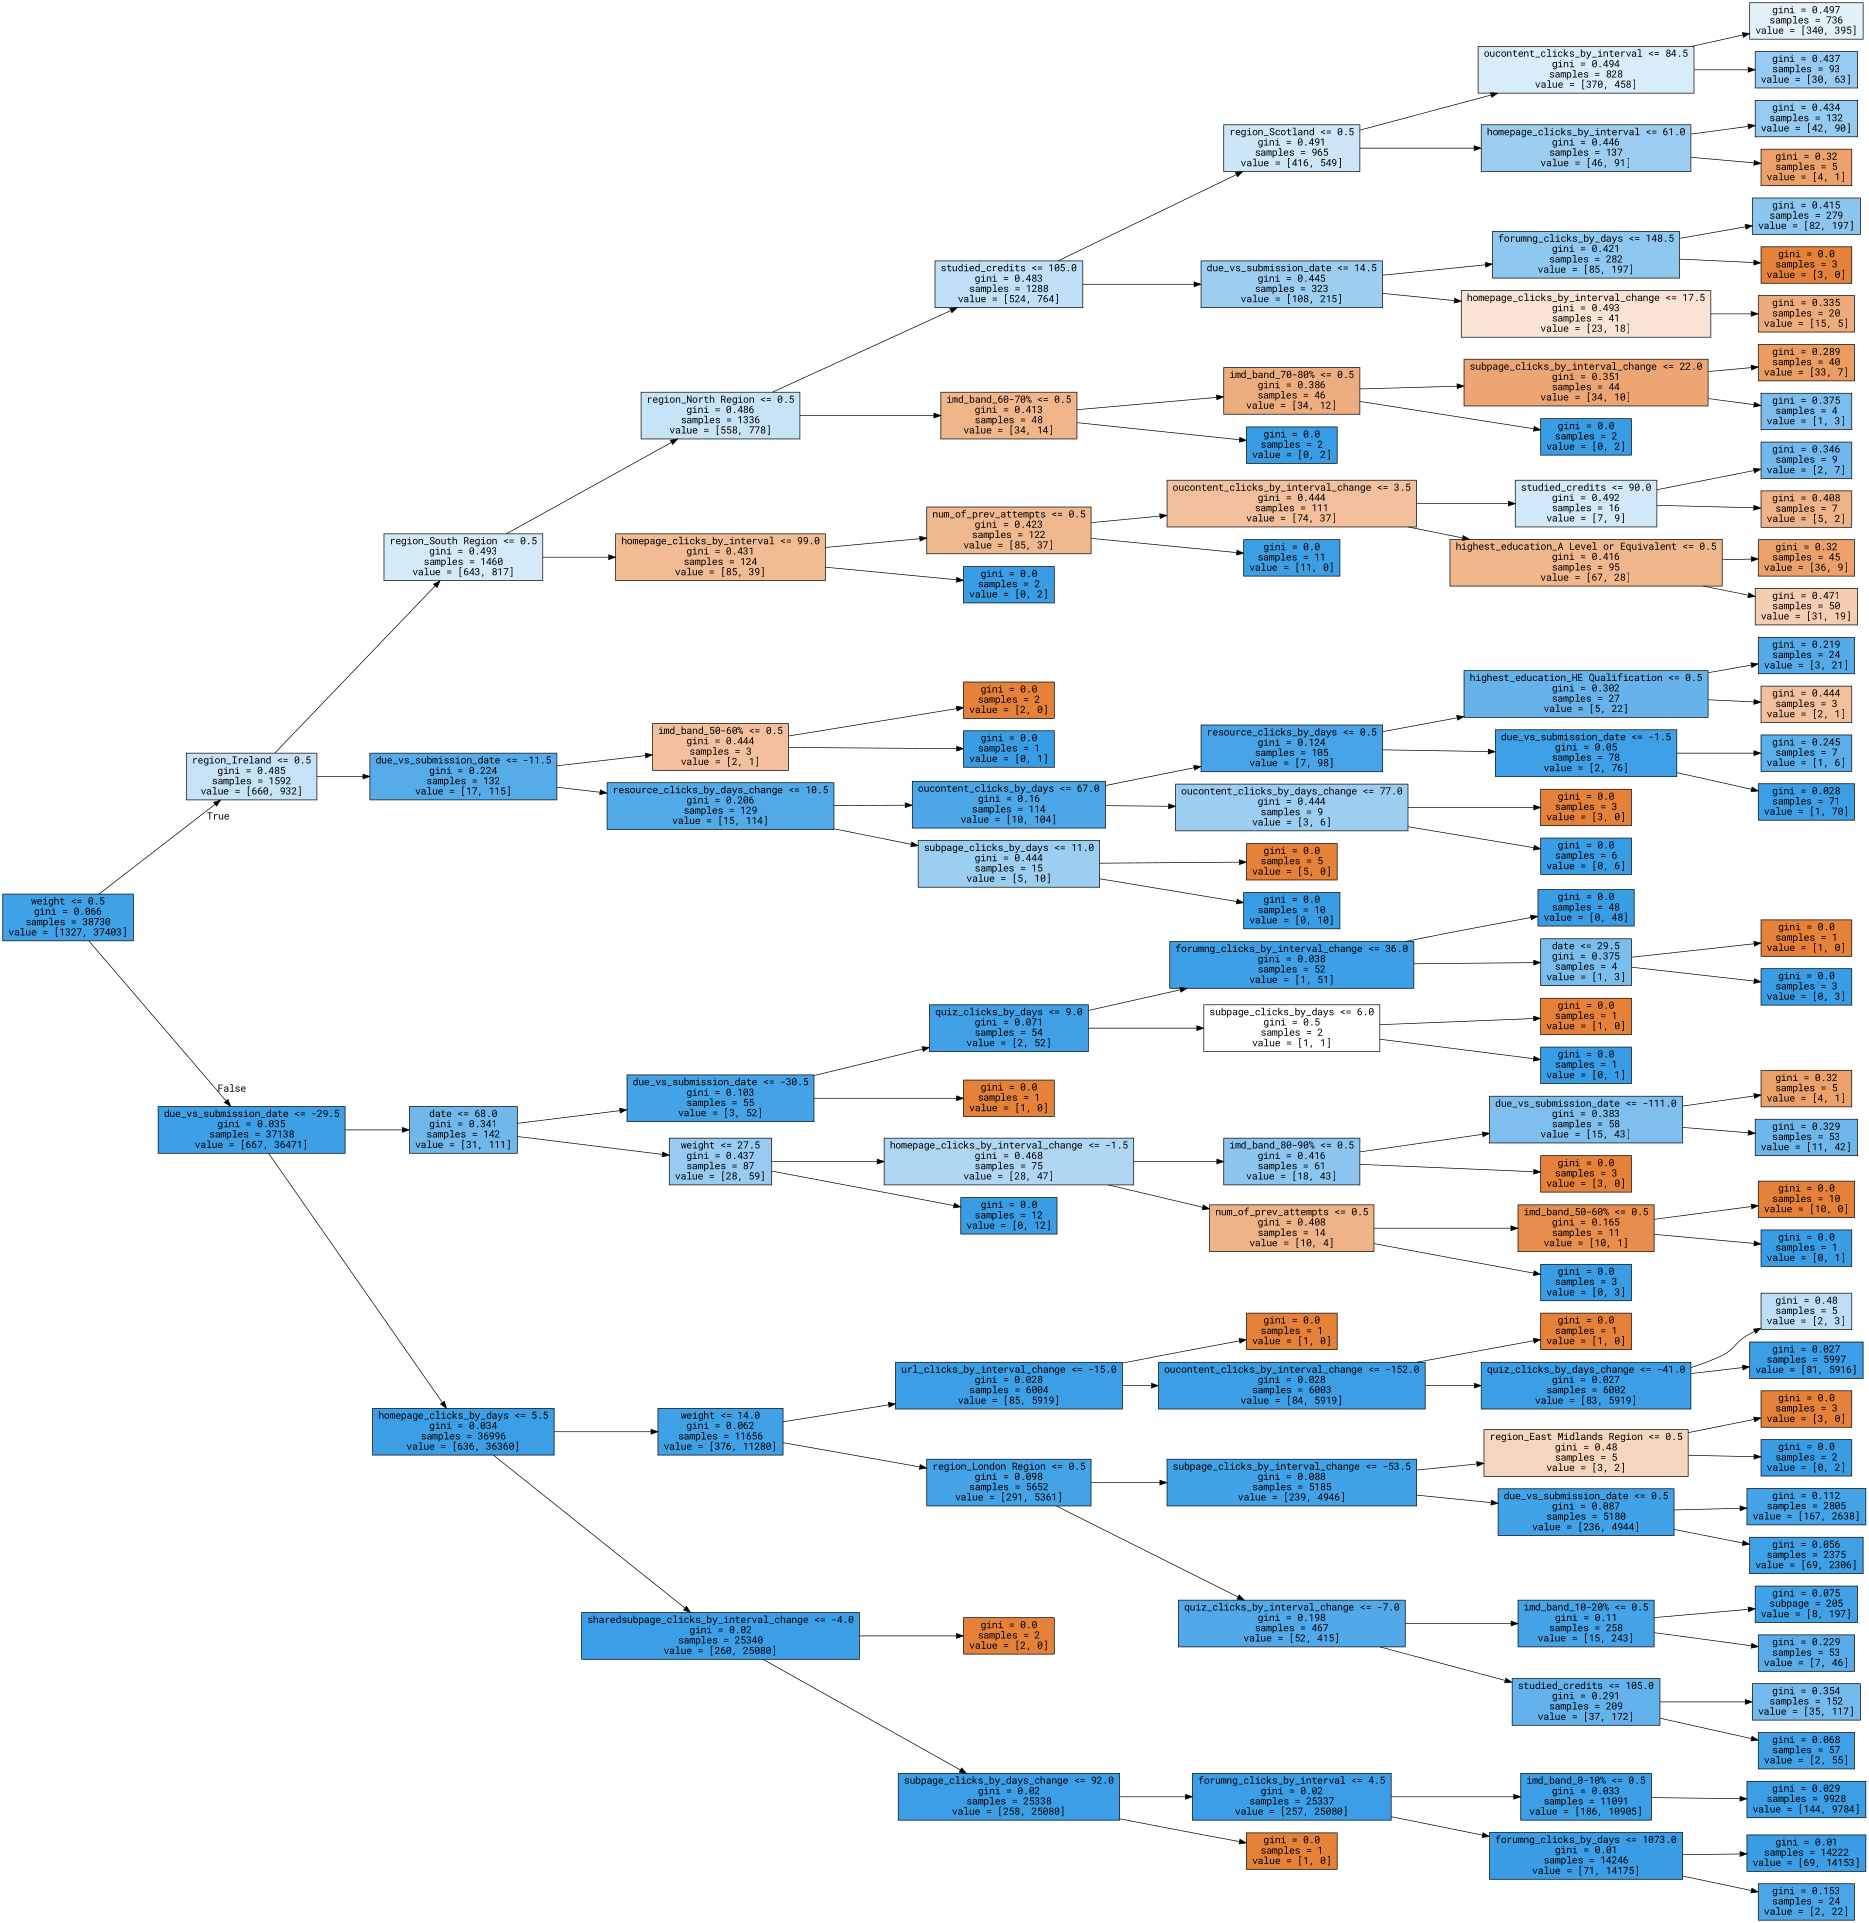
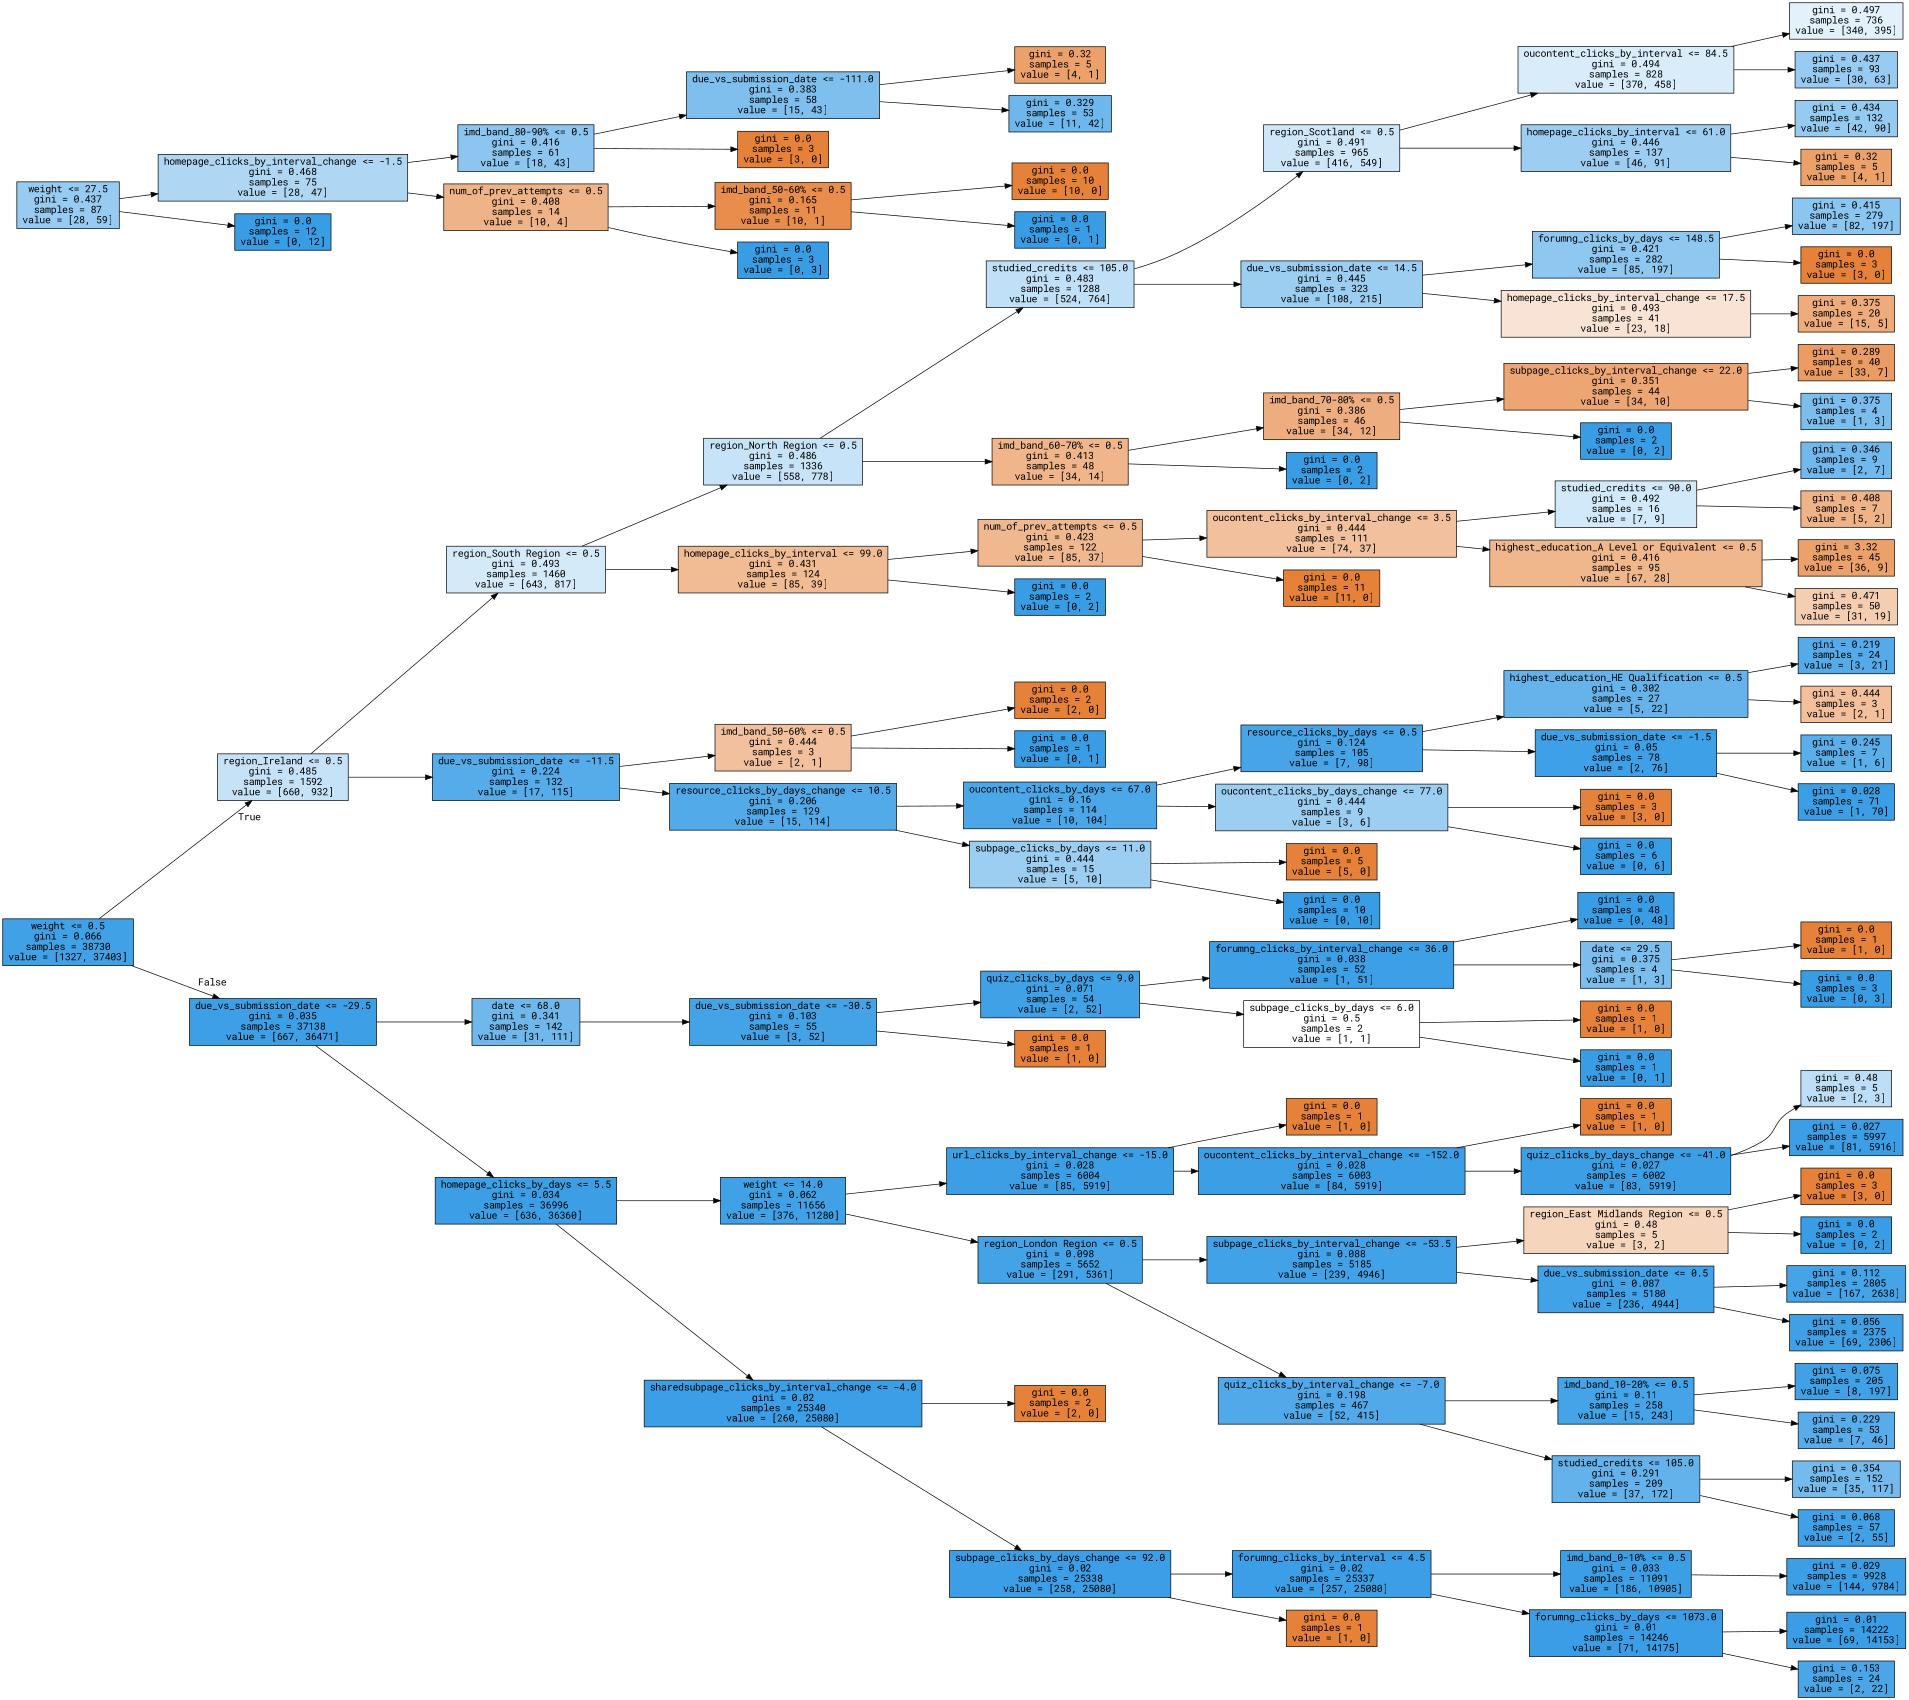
node "gini = 0.335 samples = 20 value = [15, 5]": label "gini = 0.335 samples = 20 value = [15, 5]" -> "gini = 0.375 samples = 20 value = [15, 5]"
node "gini = 0.0 samples = 11 value = [11, 0]": fillcolor #399de5fb -> #e58139ff
node "gini = 0.32 samples = 45 value = [36, 9]": label "gini = 0.32 samples = 45 value = [36, 9]" -> "gini = 3.32 samples = 45 value = [36, 9]"
edge "date <= 68.0 gini = 0.341 samples = 142 value = [31, 111]" -> "weight <= 27.5 gini = 0.437 samples = 87 value = [28, 59]": removed
node "gini = 0.075 subpage = 205 value = [8, 197]": label "gini = 0.075 subpage = 205 value = [8, 197]" -> "gini = 0.075 samples = 205 value = [8, 197]"
